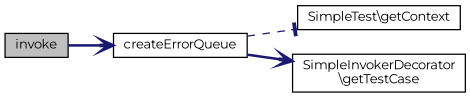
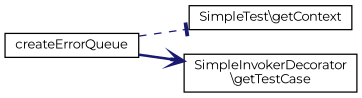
node "invoke": removed
